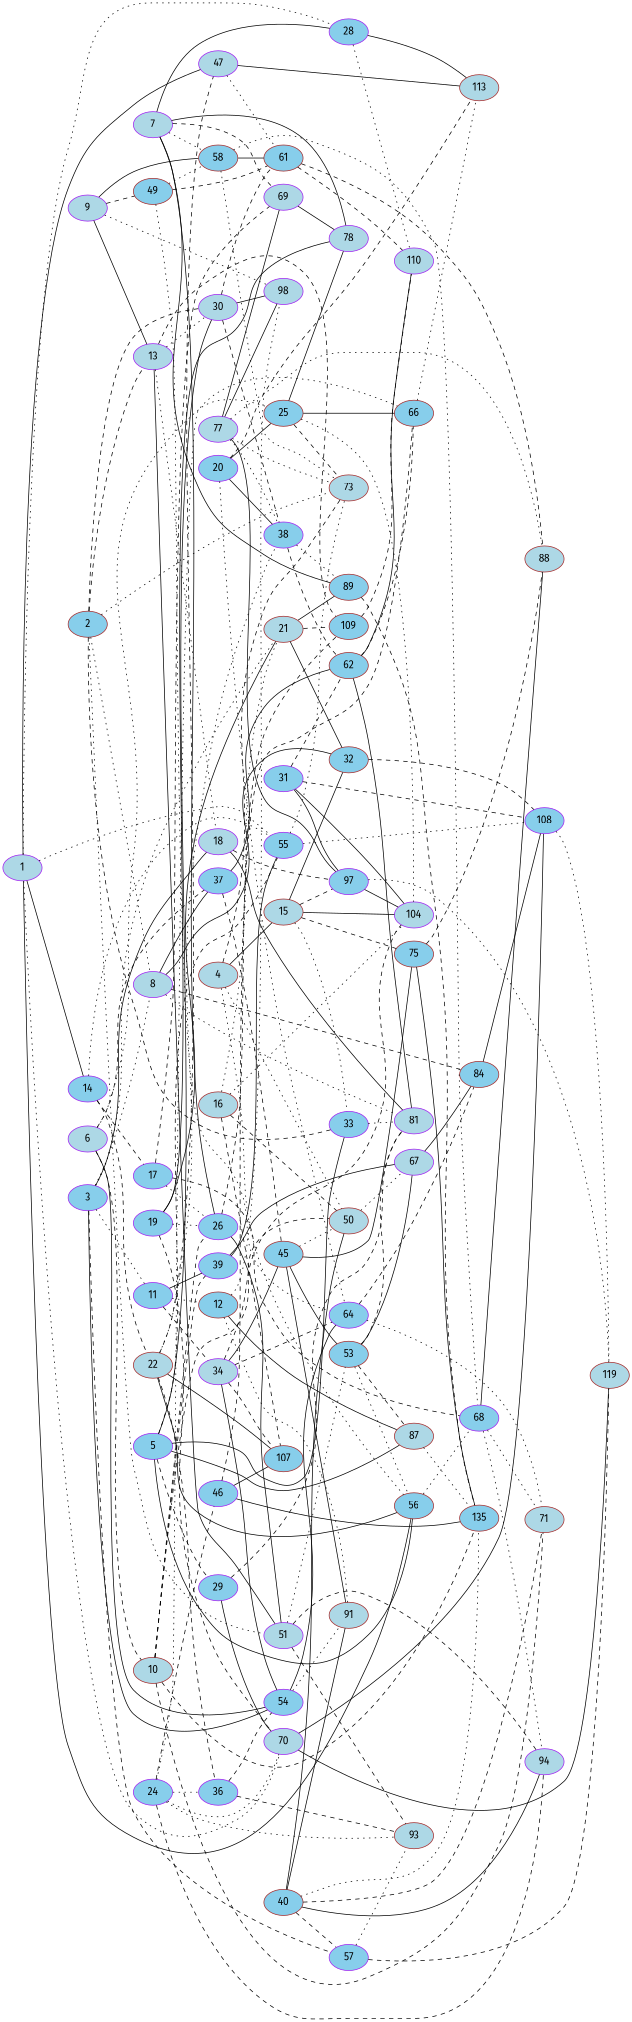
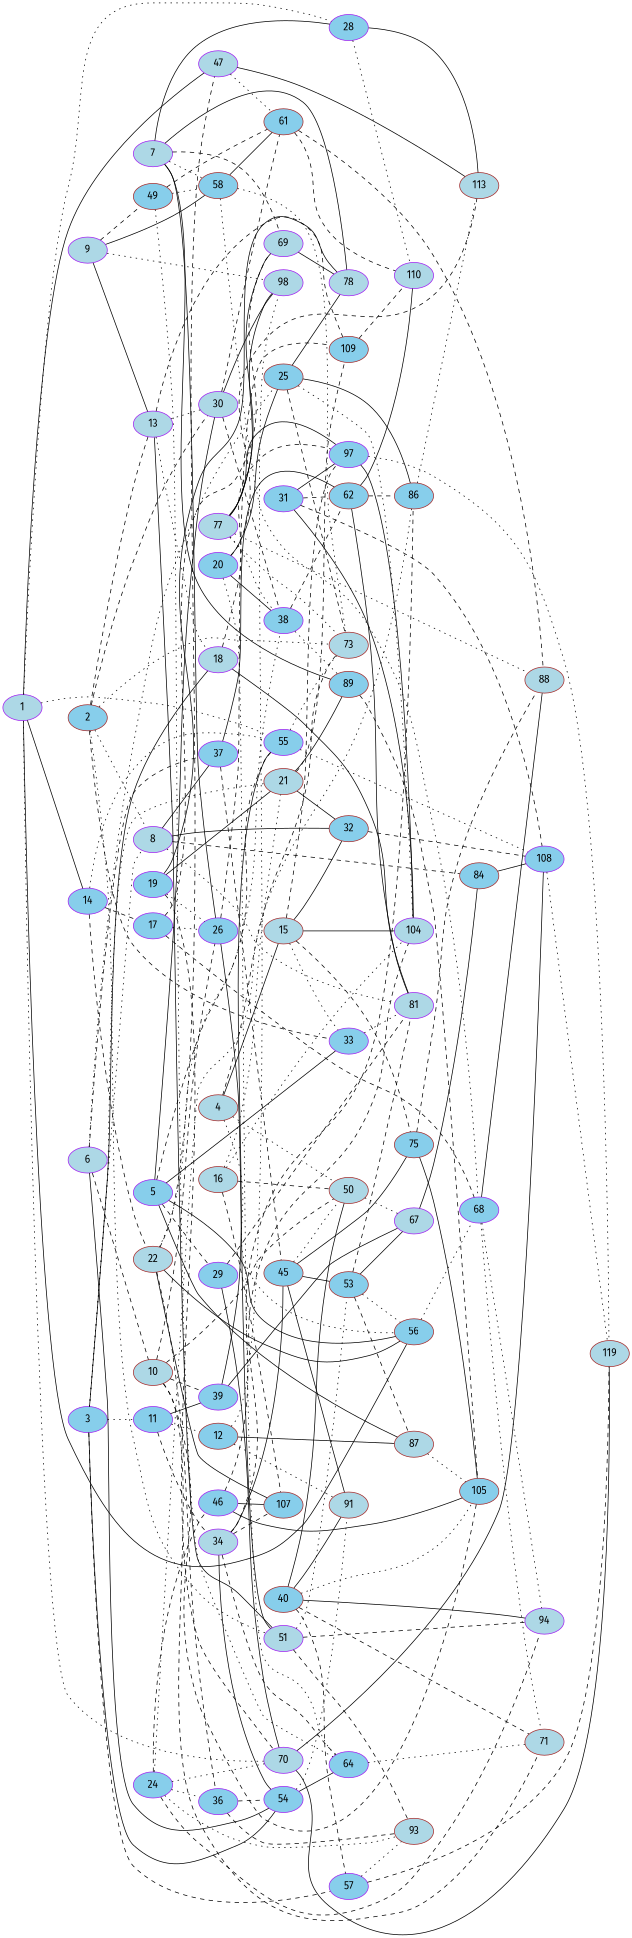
node "66": label "66" -> "86"
edge "84" -- "64": removed
node "135": label "135" -> "105"
